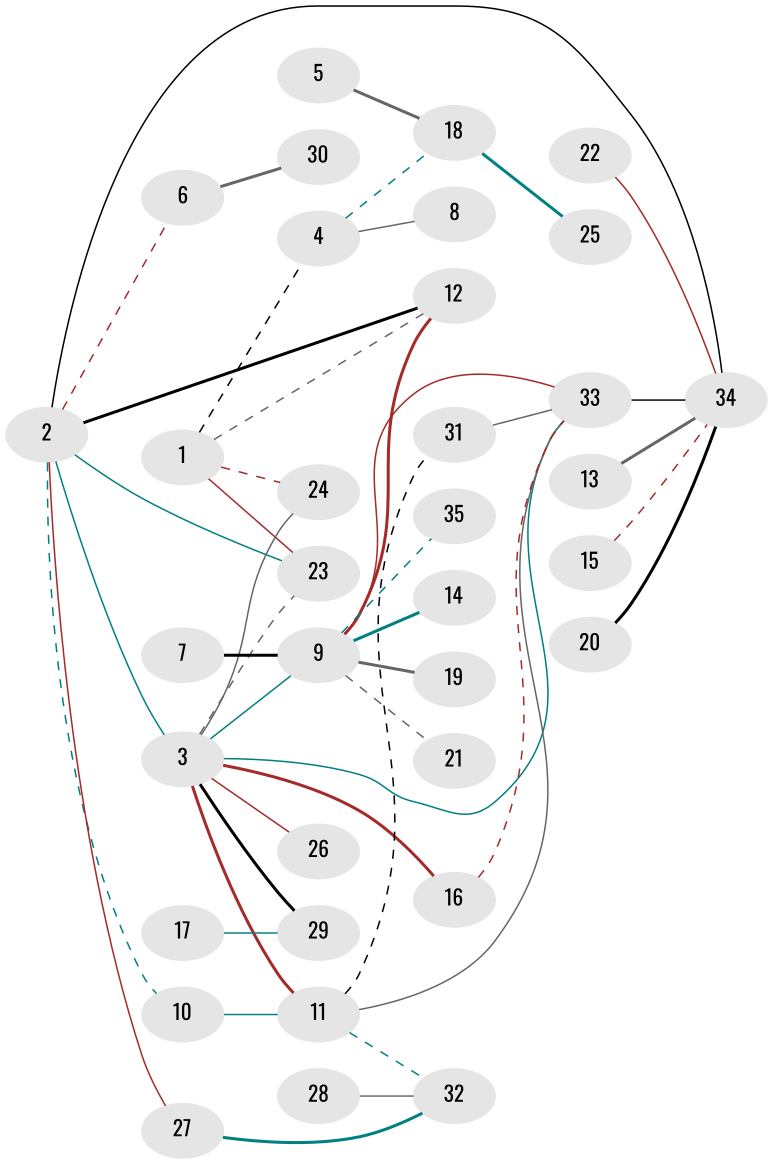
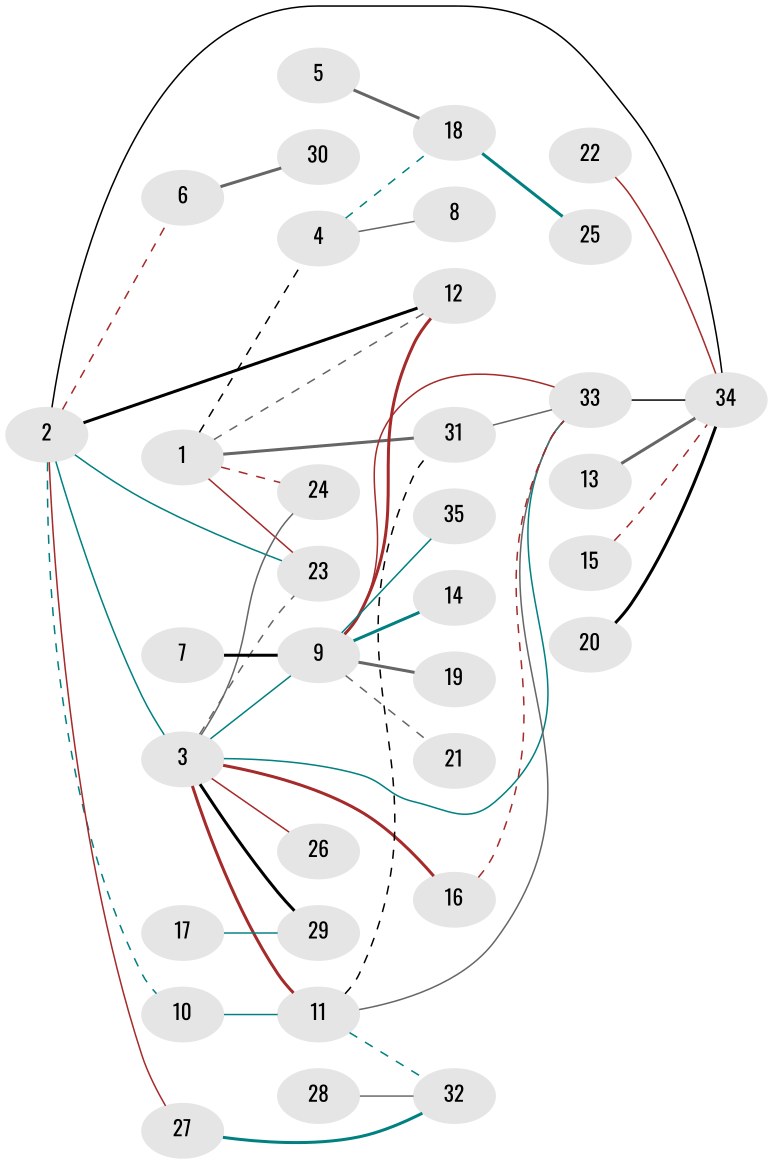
edge "31" -- "1": added
edge "35" -- "9": style dashed -> solid
